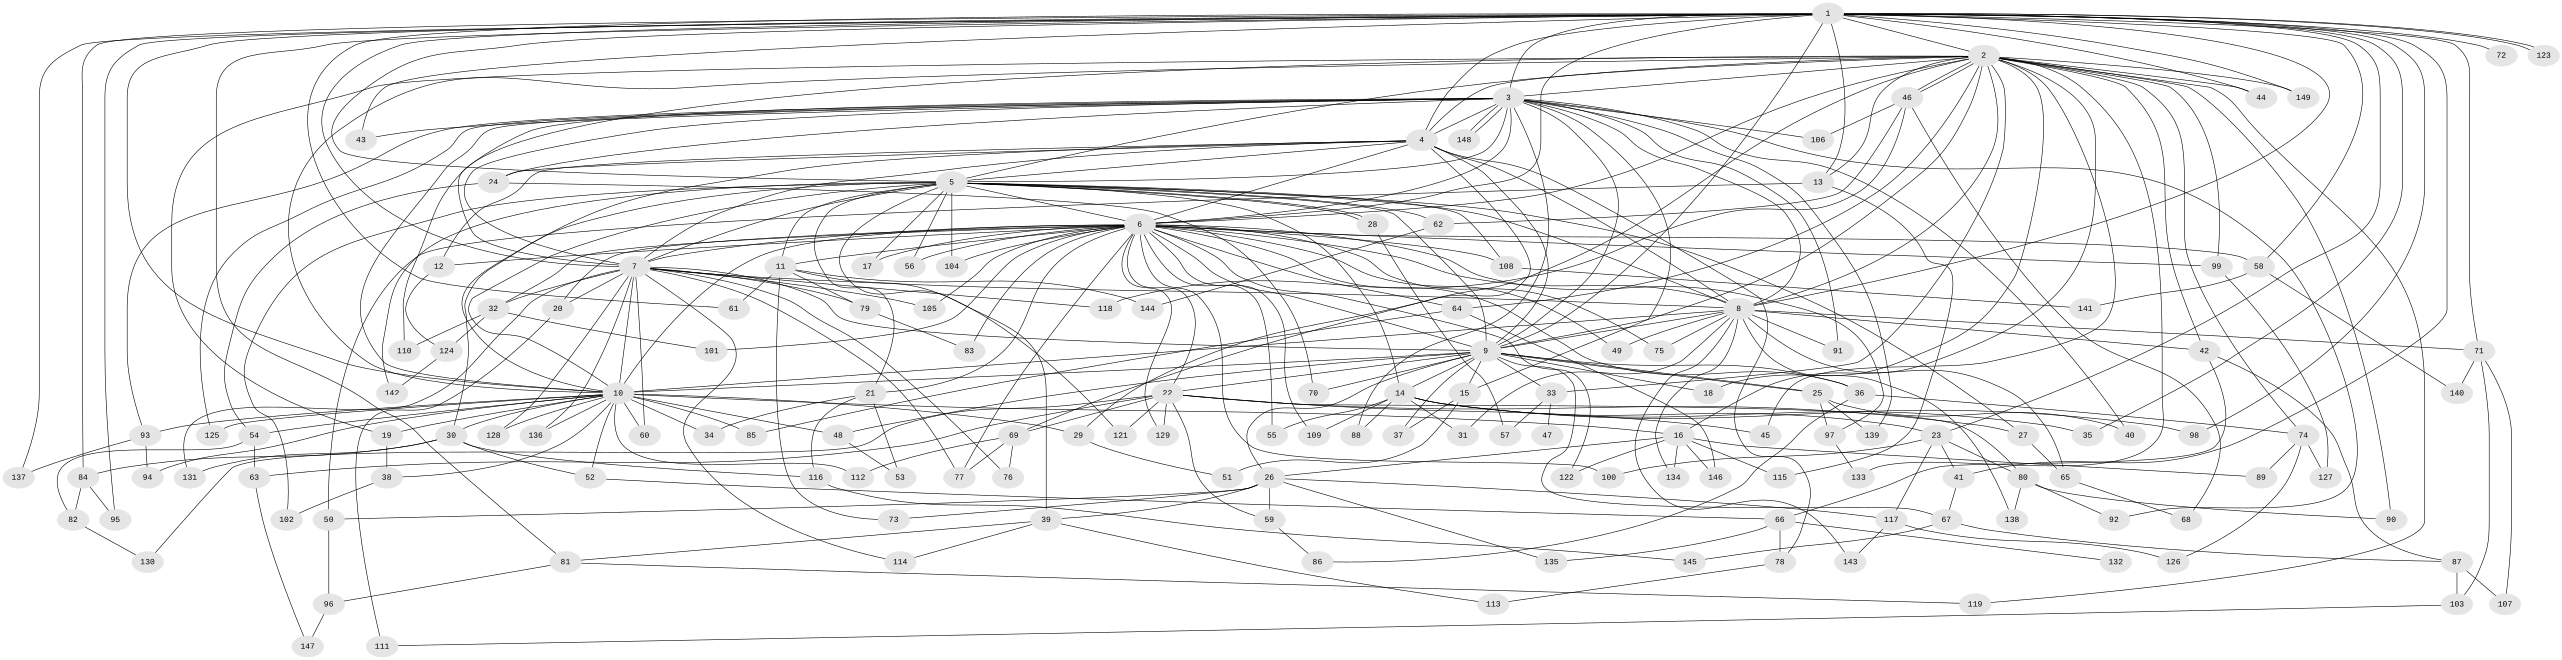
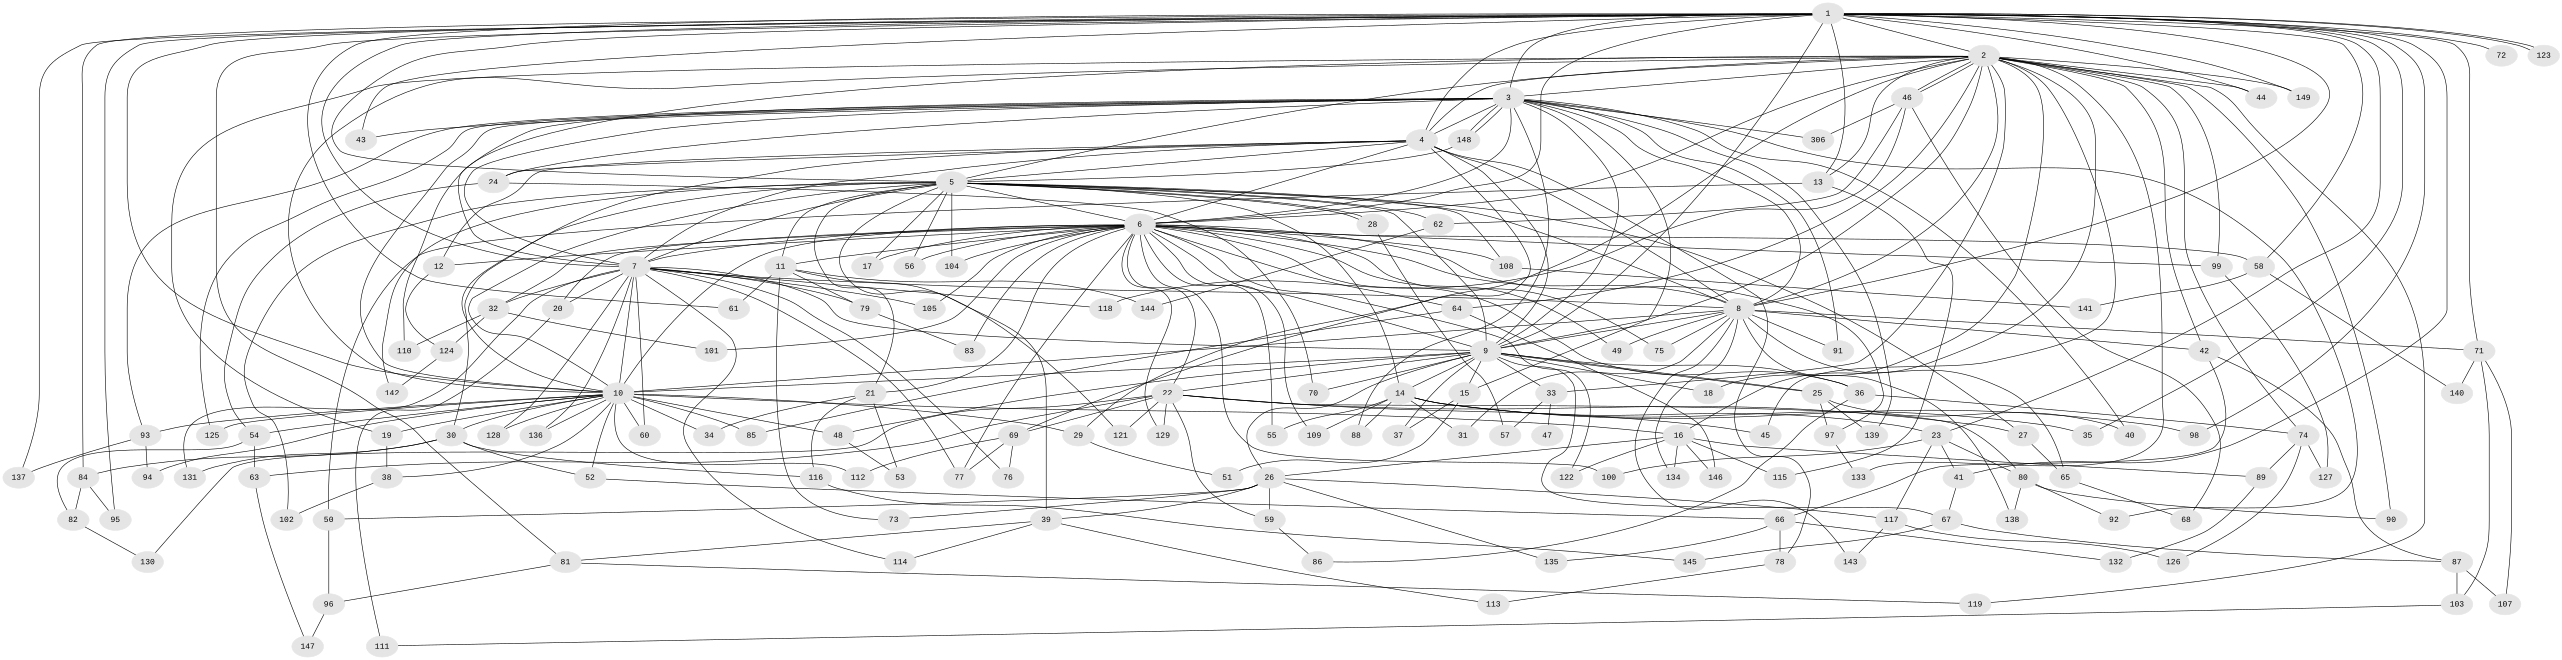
node "106": label "106" -> "306"
edge "3" -- "5": now "148" -- "5"
edge "89" -- "132": added
